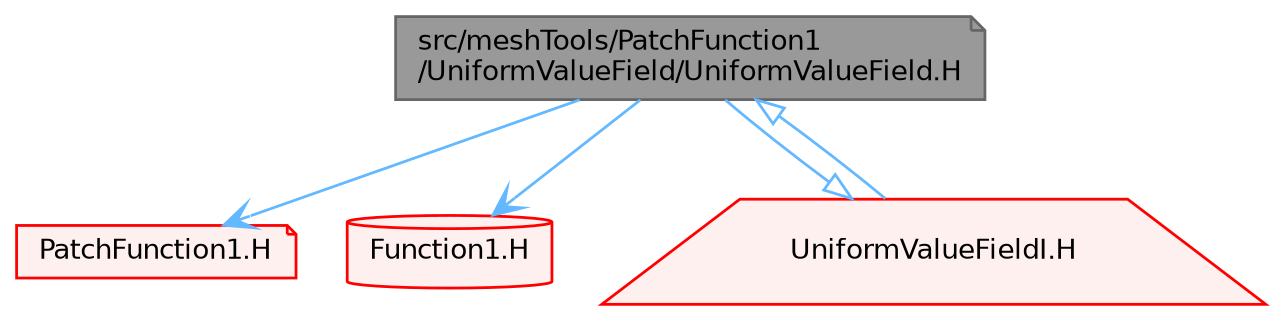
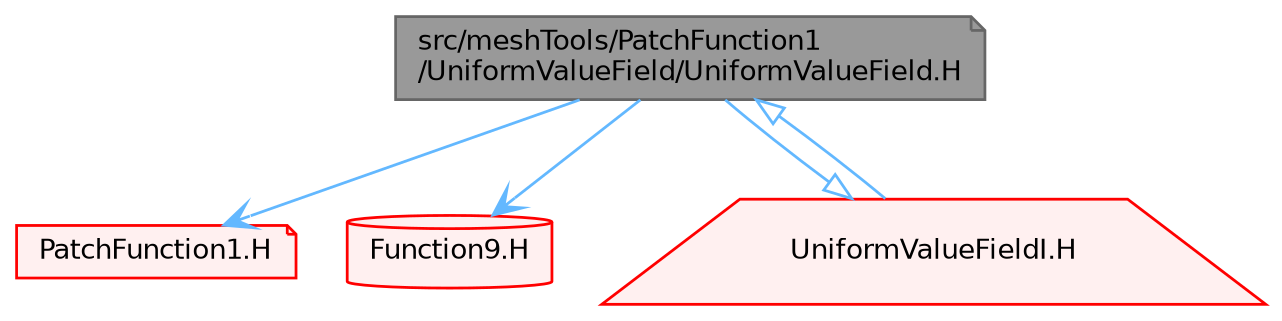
node "Function1.H": label "Function1.H" -> "Function9.H"
